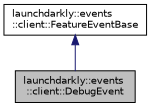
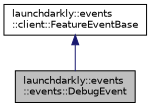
node "launchdarkly::events ::client::DebugEvent": label "launchdarkly::events ::client::DebugEvent" -> "launchdarkly::events ::events::DebugEvent"
